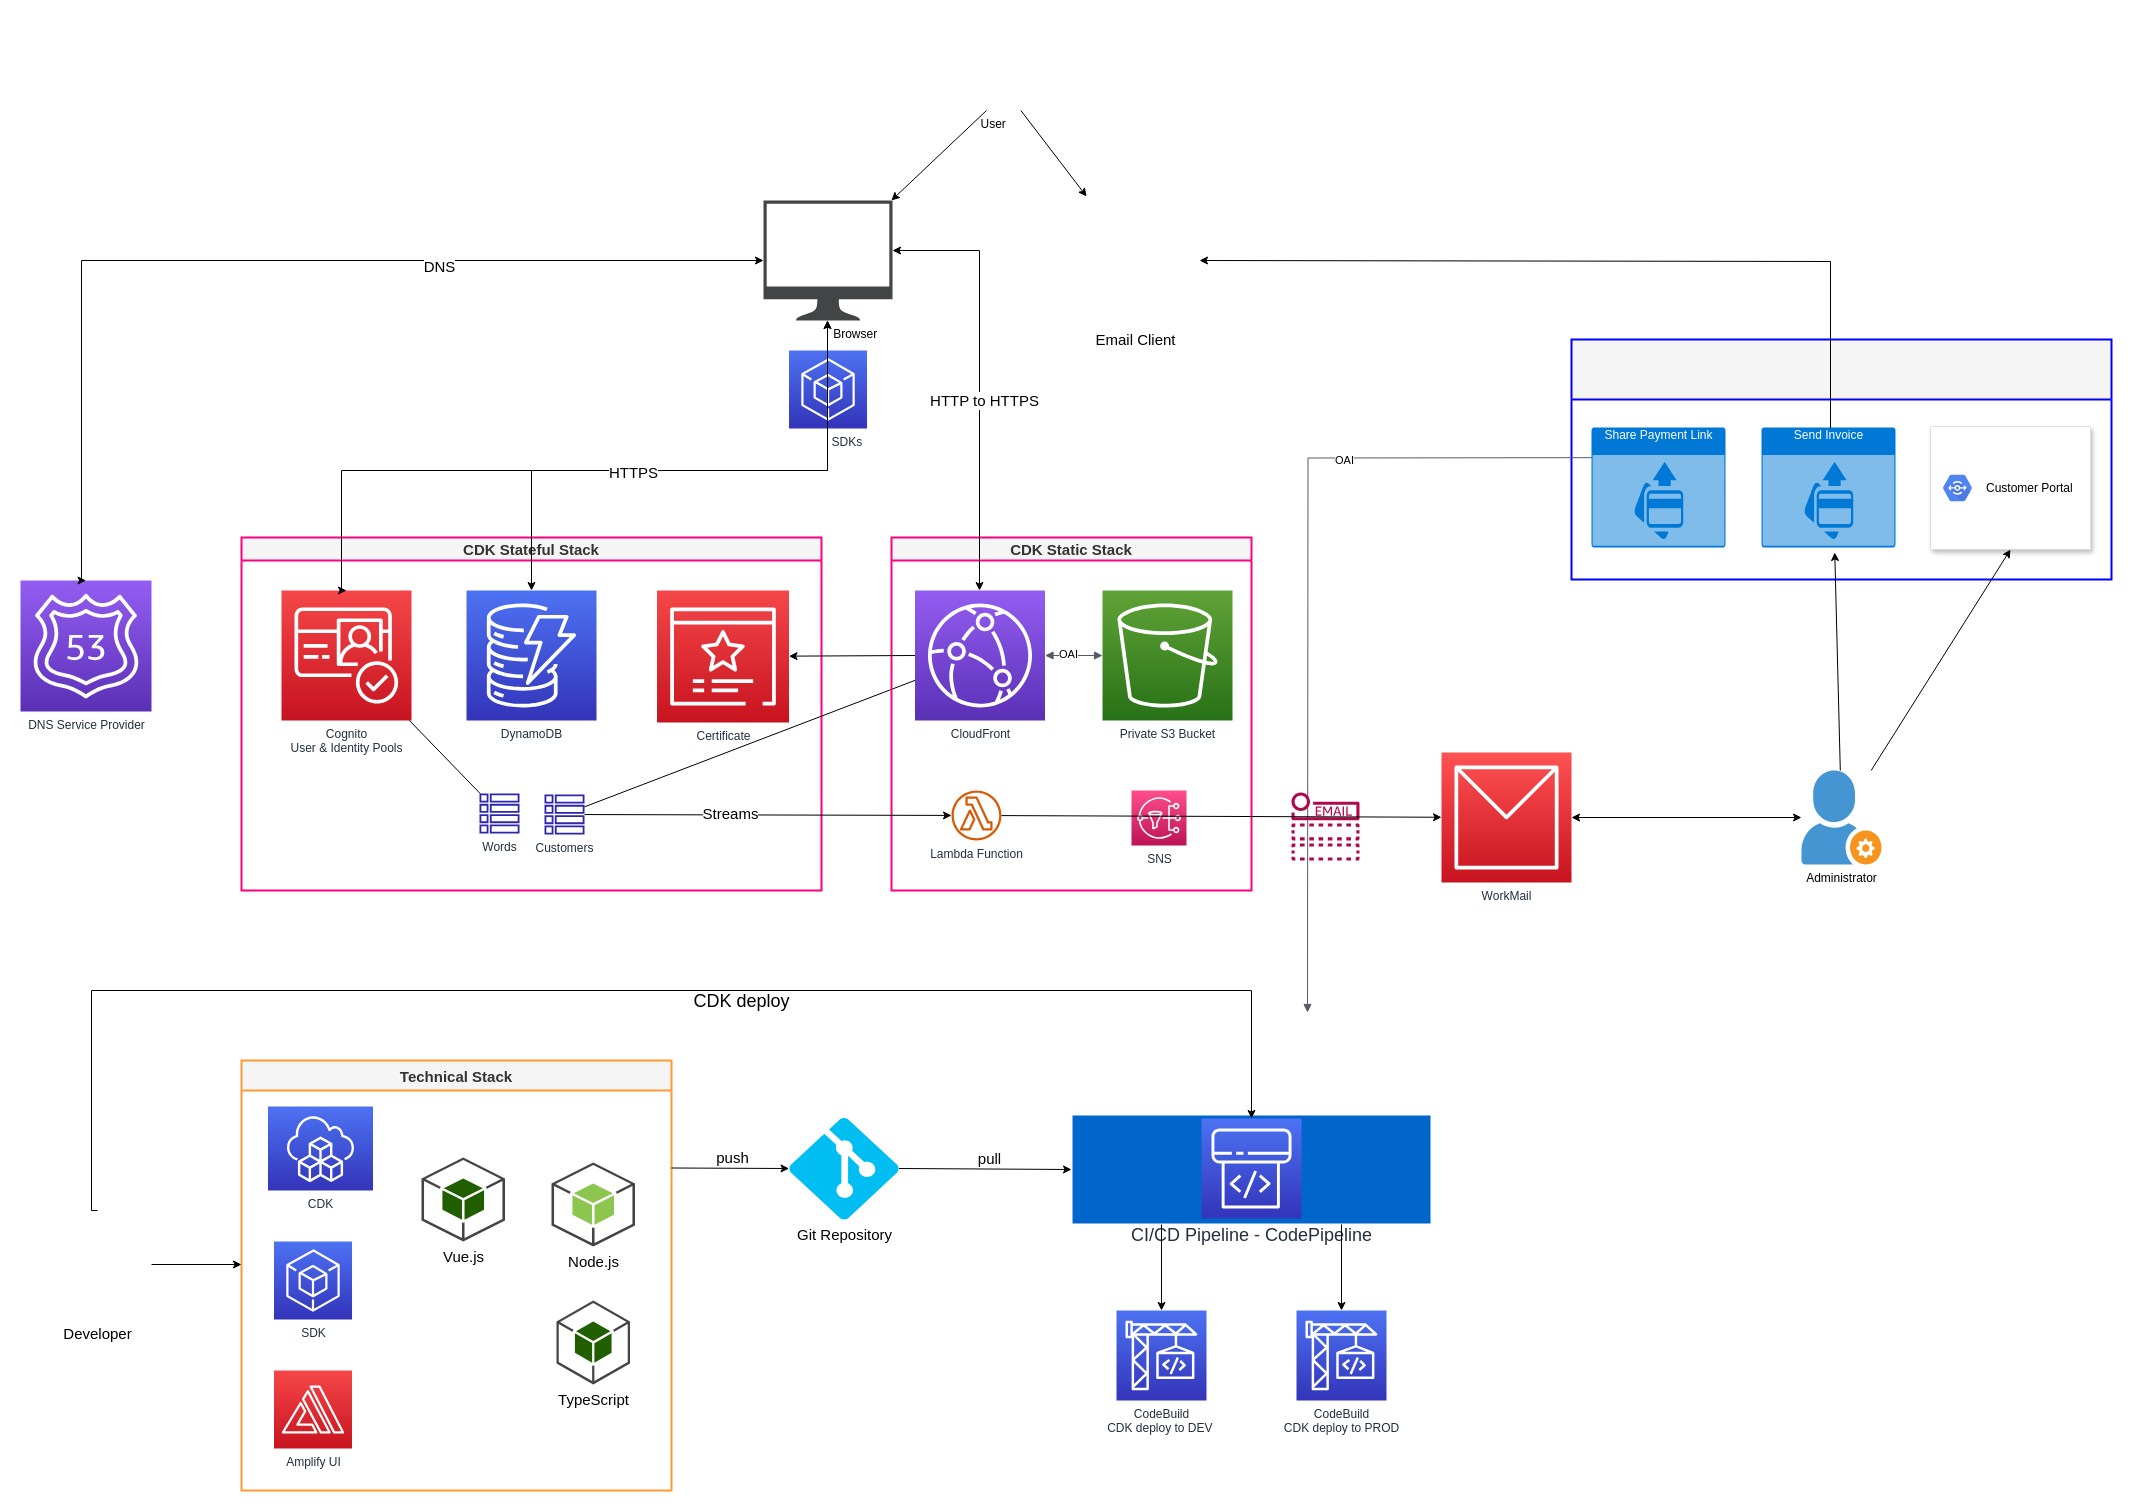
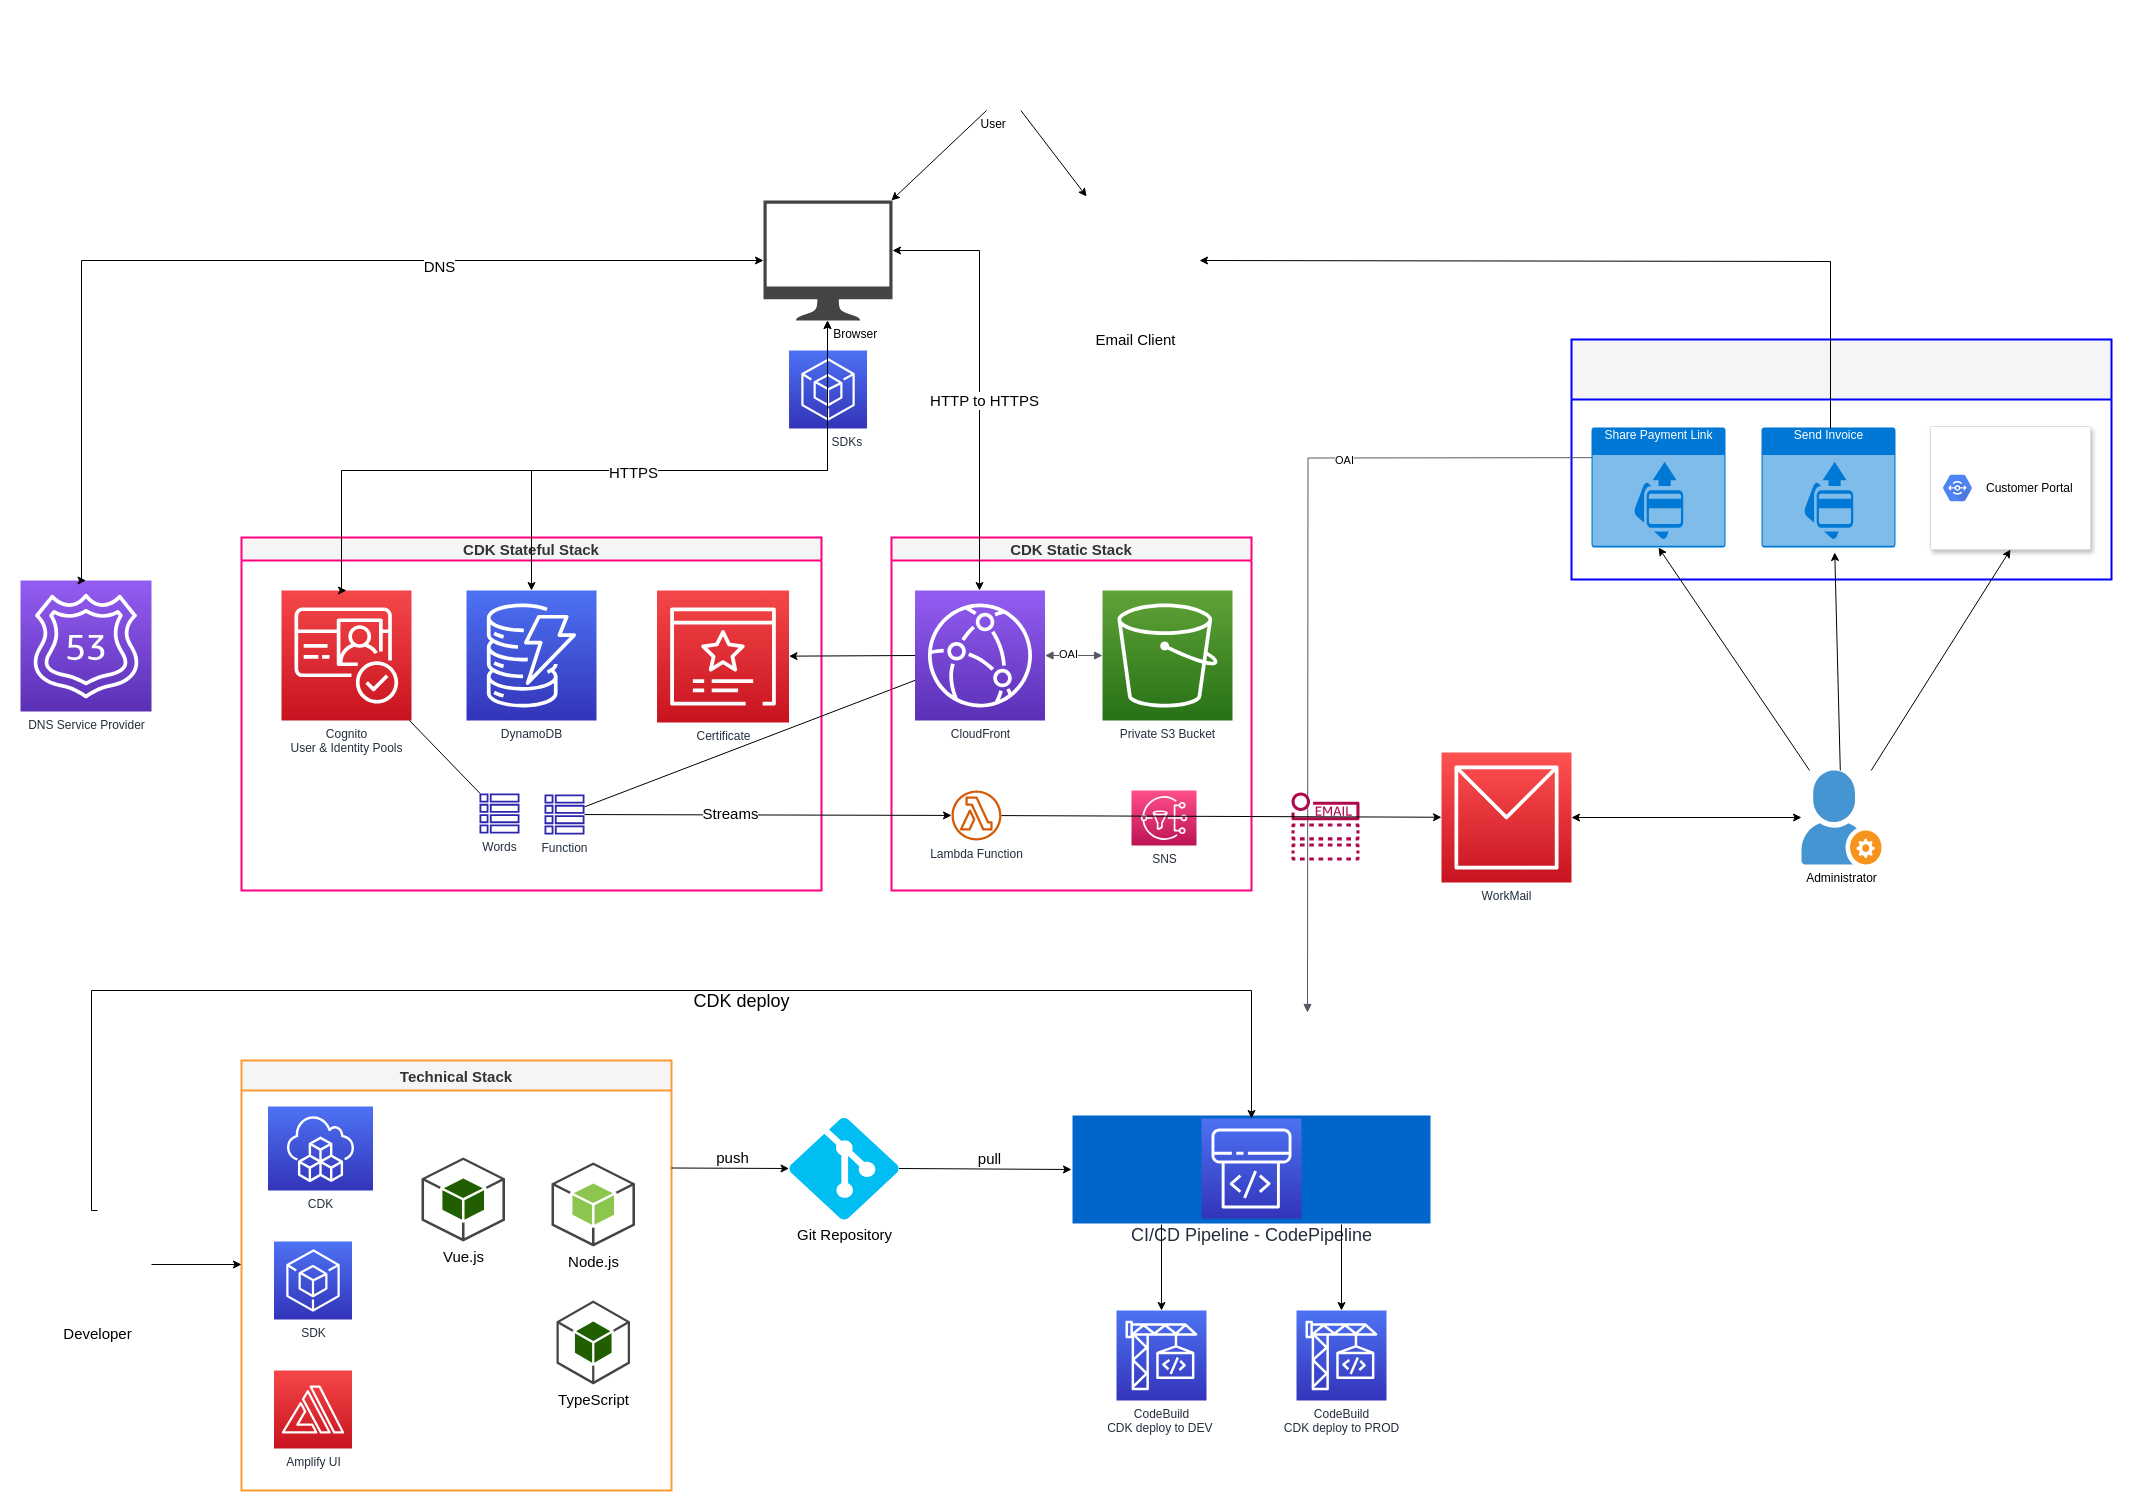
edge "Administrator" -> "Share Payment Link": added
node "SNS": size 55x55 -> 65x55
node "Customers": label "Customers" -> "Function"
